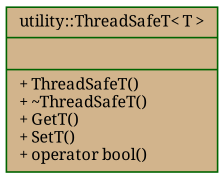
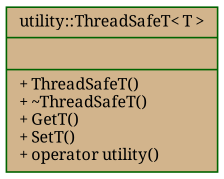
node "utility::ThreadSafeT< T >": text "+ operator bool()" -> "+ operator utility()"
